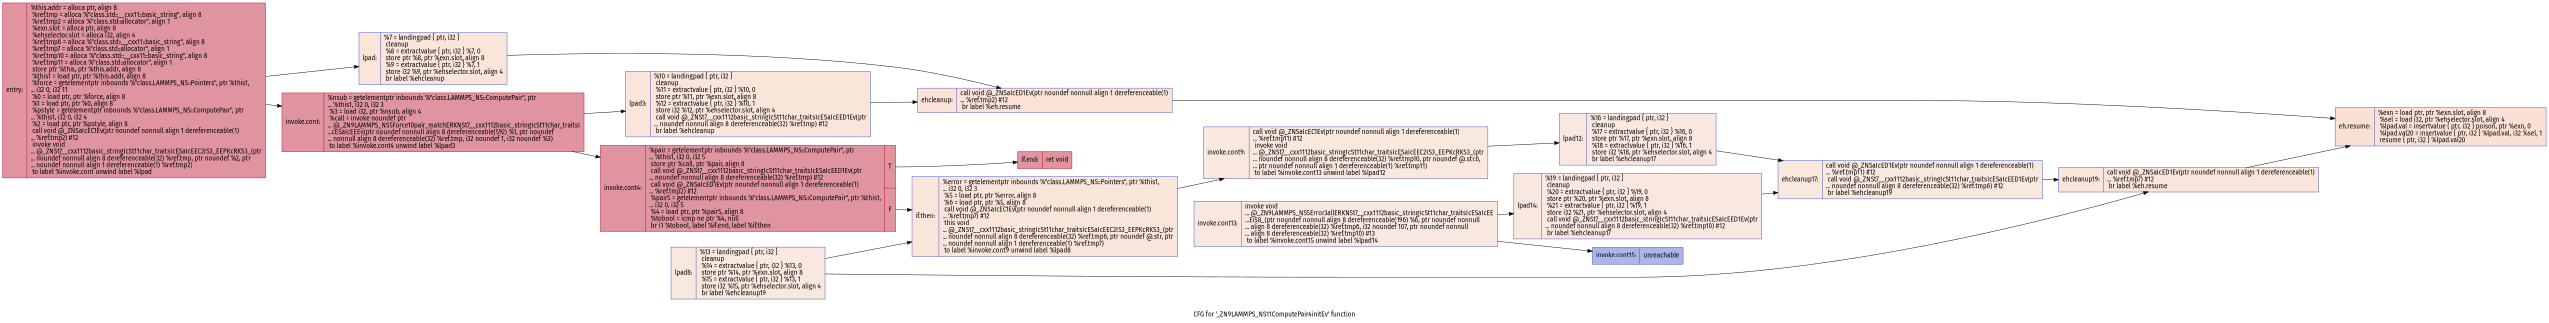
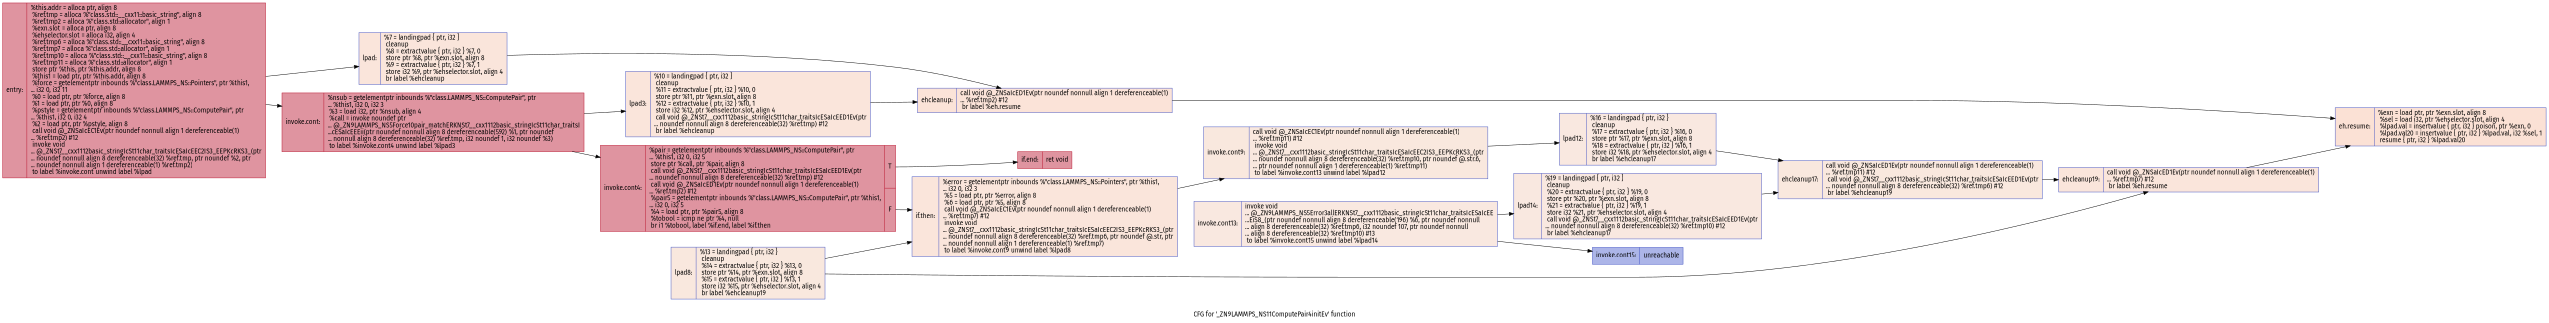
node "if.then:": text "this void" -> "invoke void"
